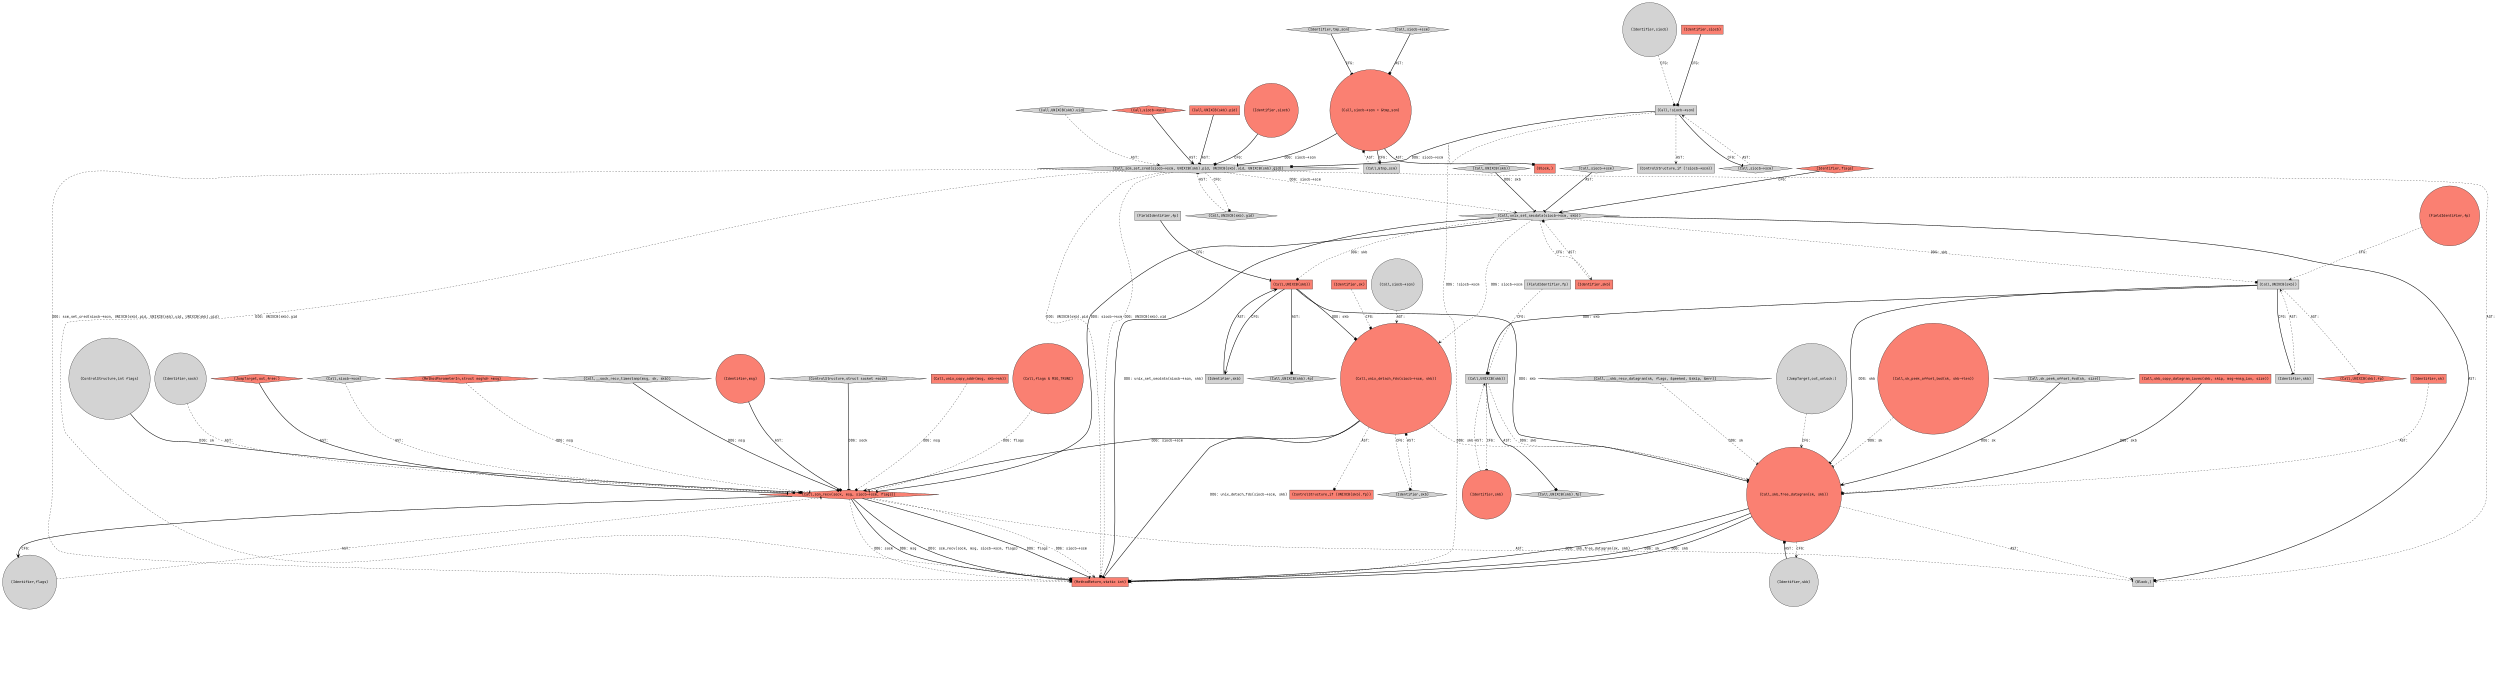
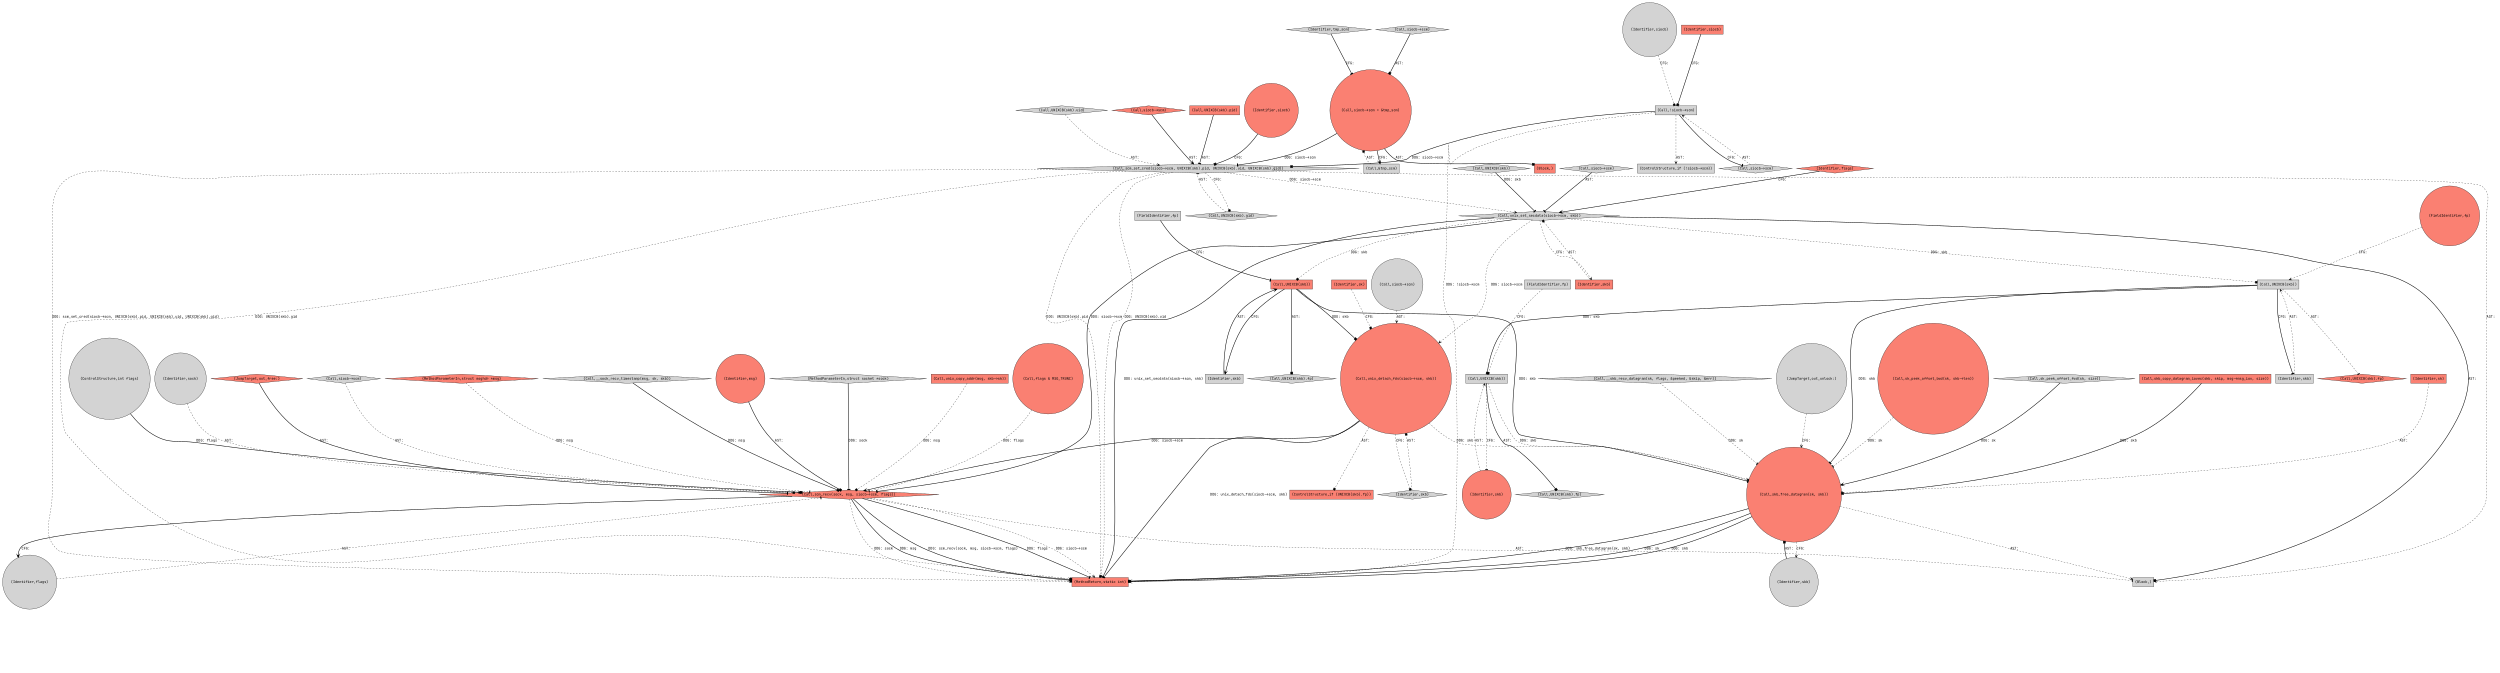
node "(ControlStructure,struct socket *sock)": label "(ControlStructure,struct socket *sock)" -> "(MethodParameterIn,struct socket *sock)"
edge "(ControlStructure,int flags)" -> "(Call,scm_recv(sock, msg, siocb->scm, flags))": label "DDG: sk" -> "DDG: flags"
